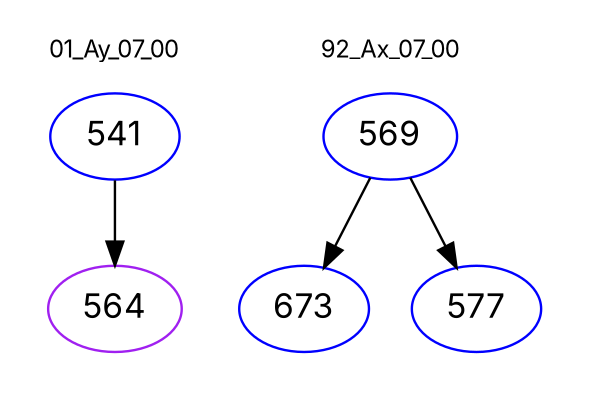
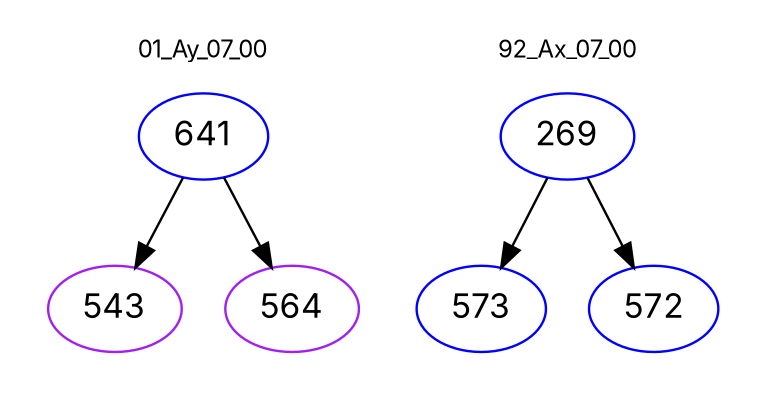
node "541": label "541" -> "641"
node "569": label "569" -> "269"
node "543": added
node "673": label "673" -> "573"
node "577": label "577" -> "572"
